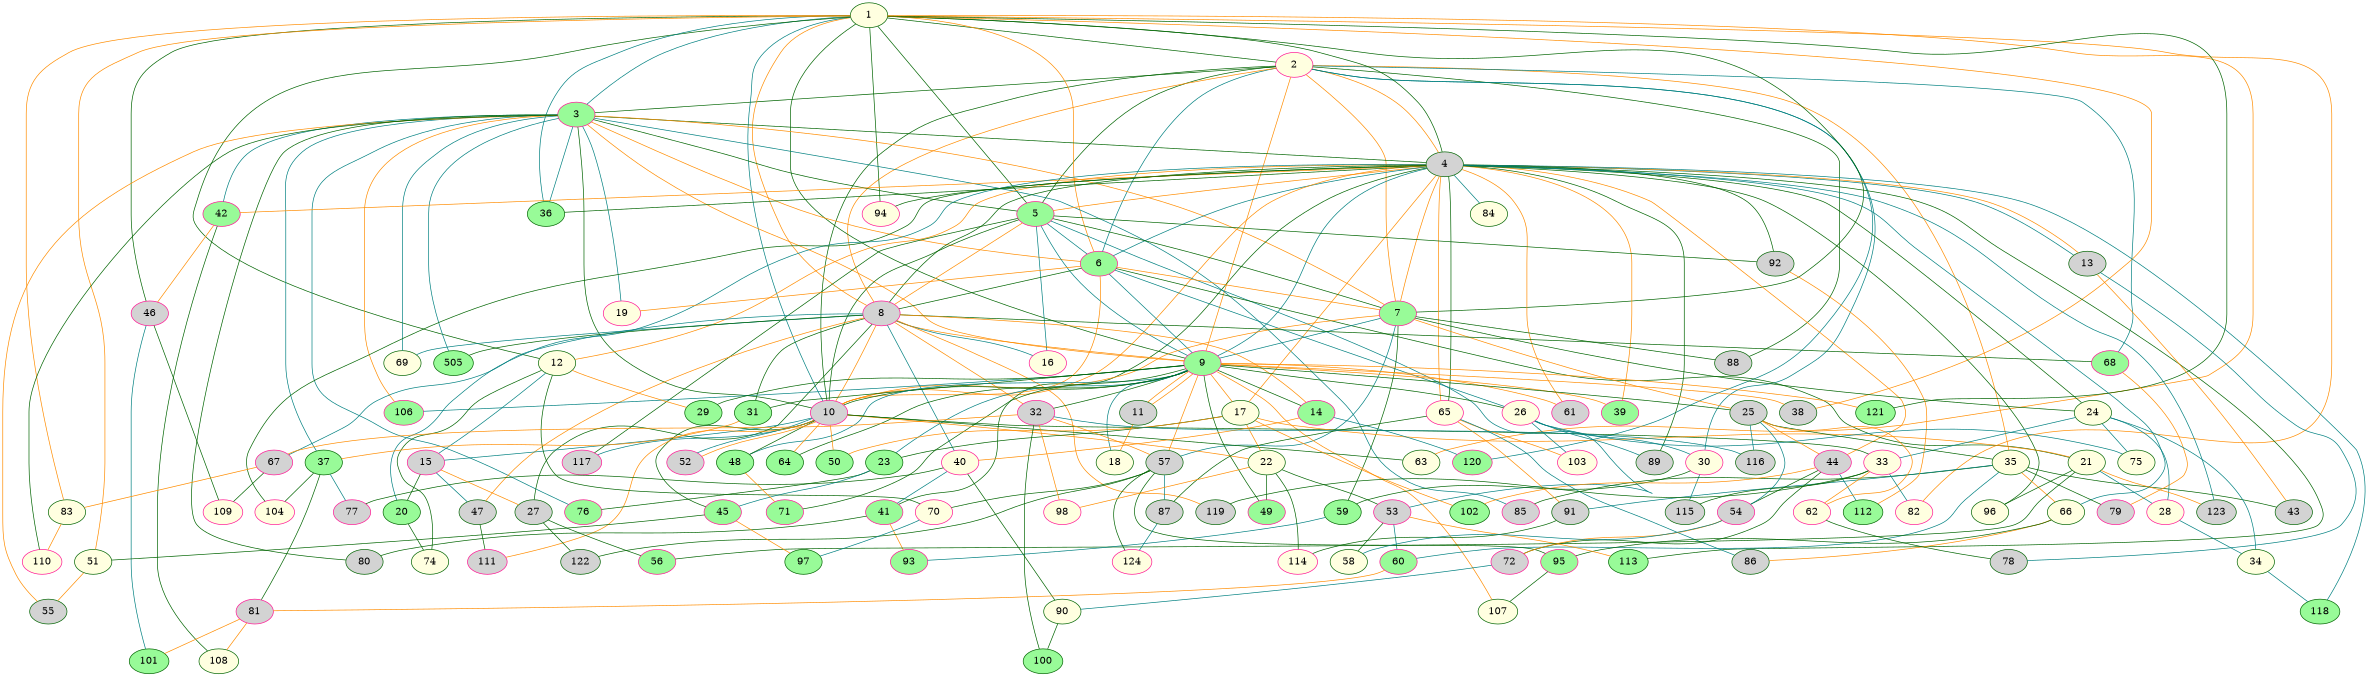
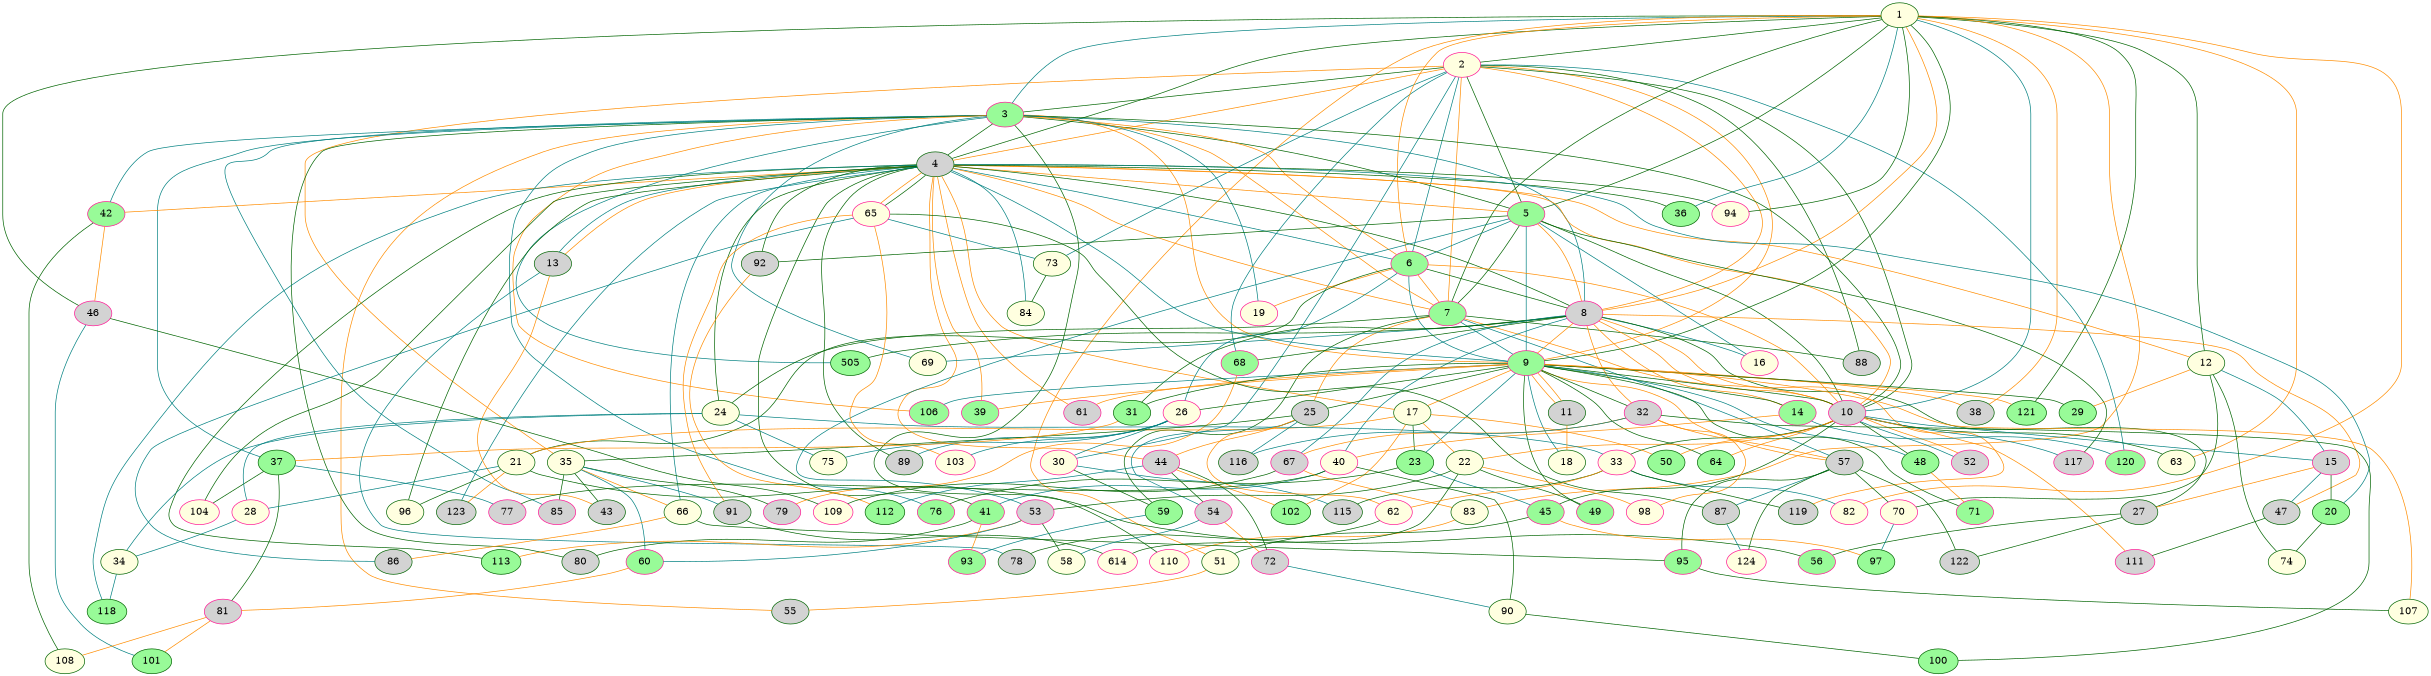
edge "3" -- "36": now "3" -- "8"
node "73": added
node "114": label "114" -> "614"
